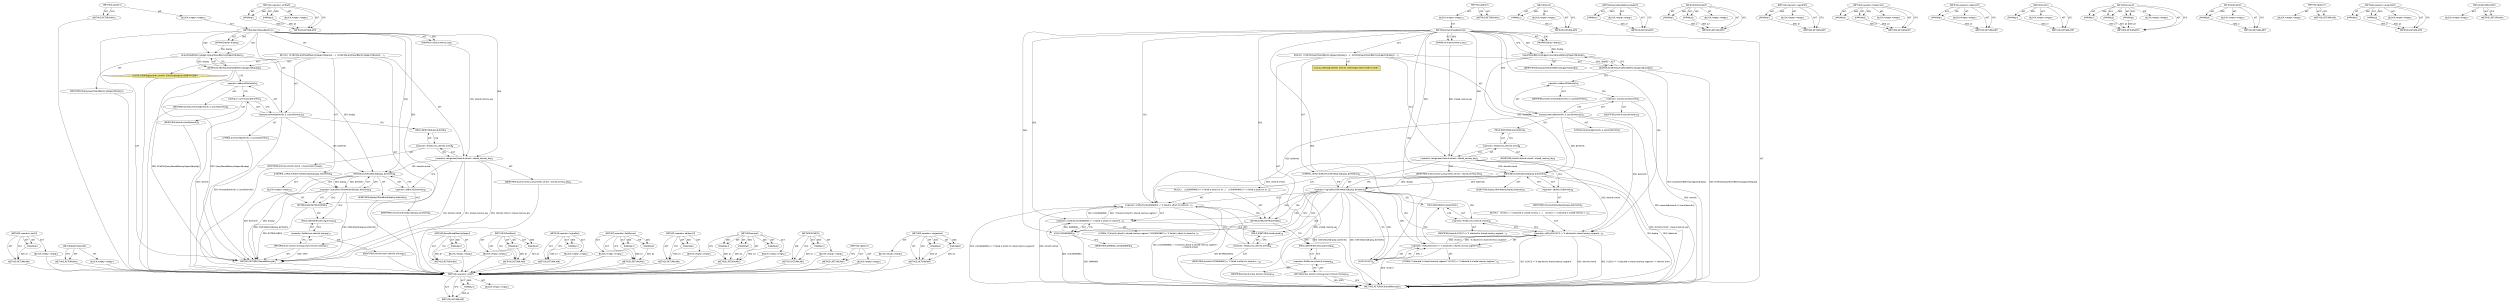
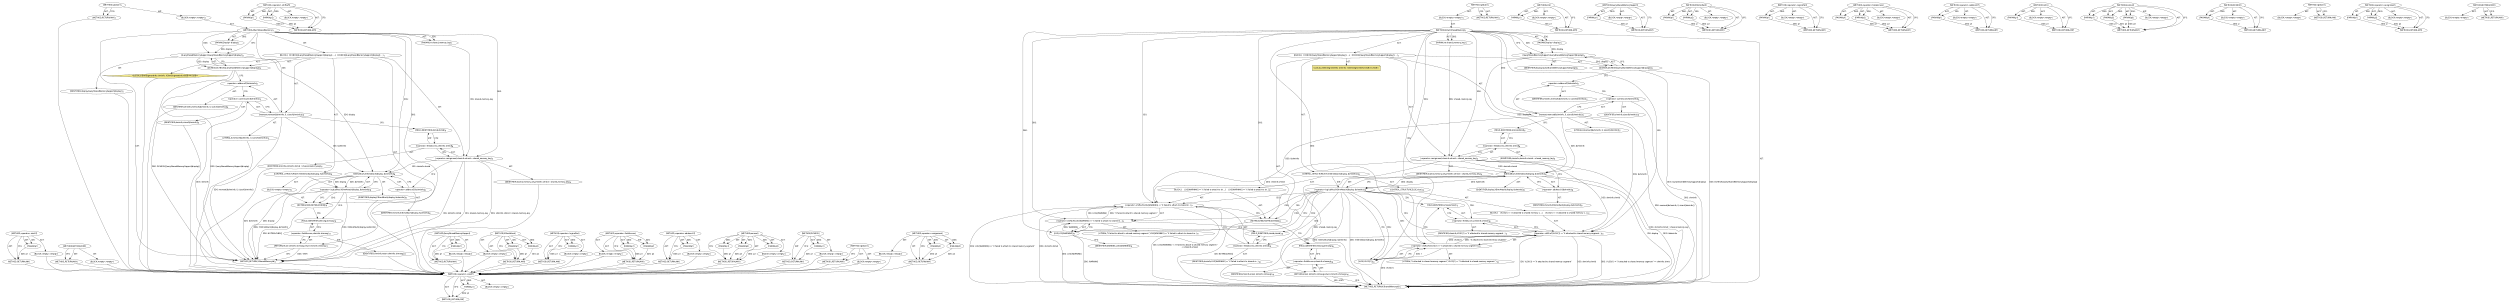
node "(CONTROL_STRUCTURE,ELSE,else)": added
